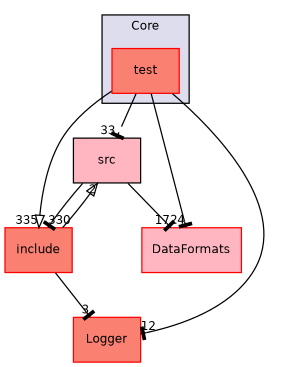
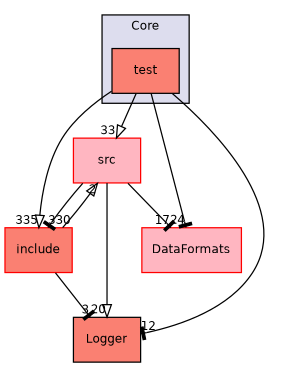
node "test": color red -> black
edge "test" -> "src": arrowhead tee -> onormal
node "src": color black -> red
edge "src" -> "Logger": added
node "Logger": color red -> black
